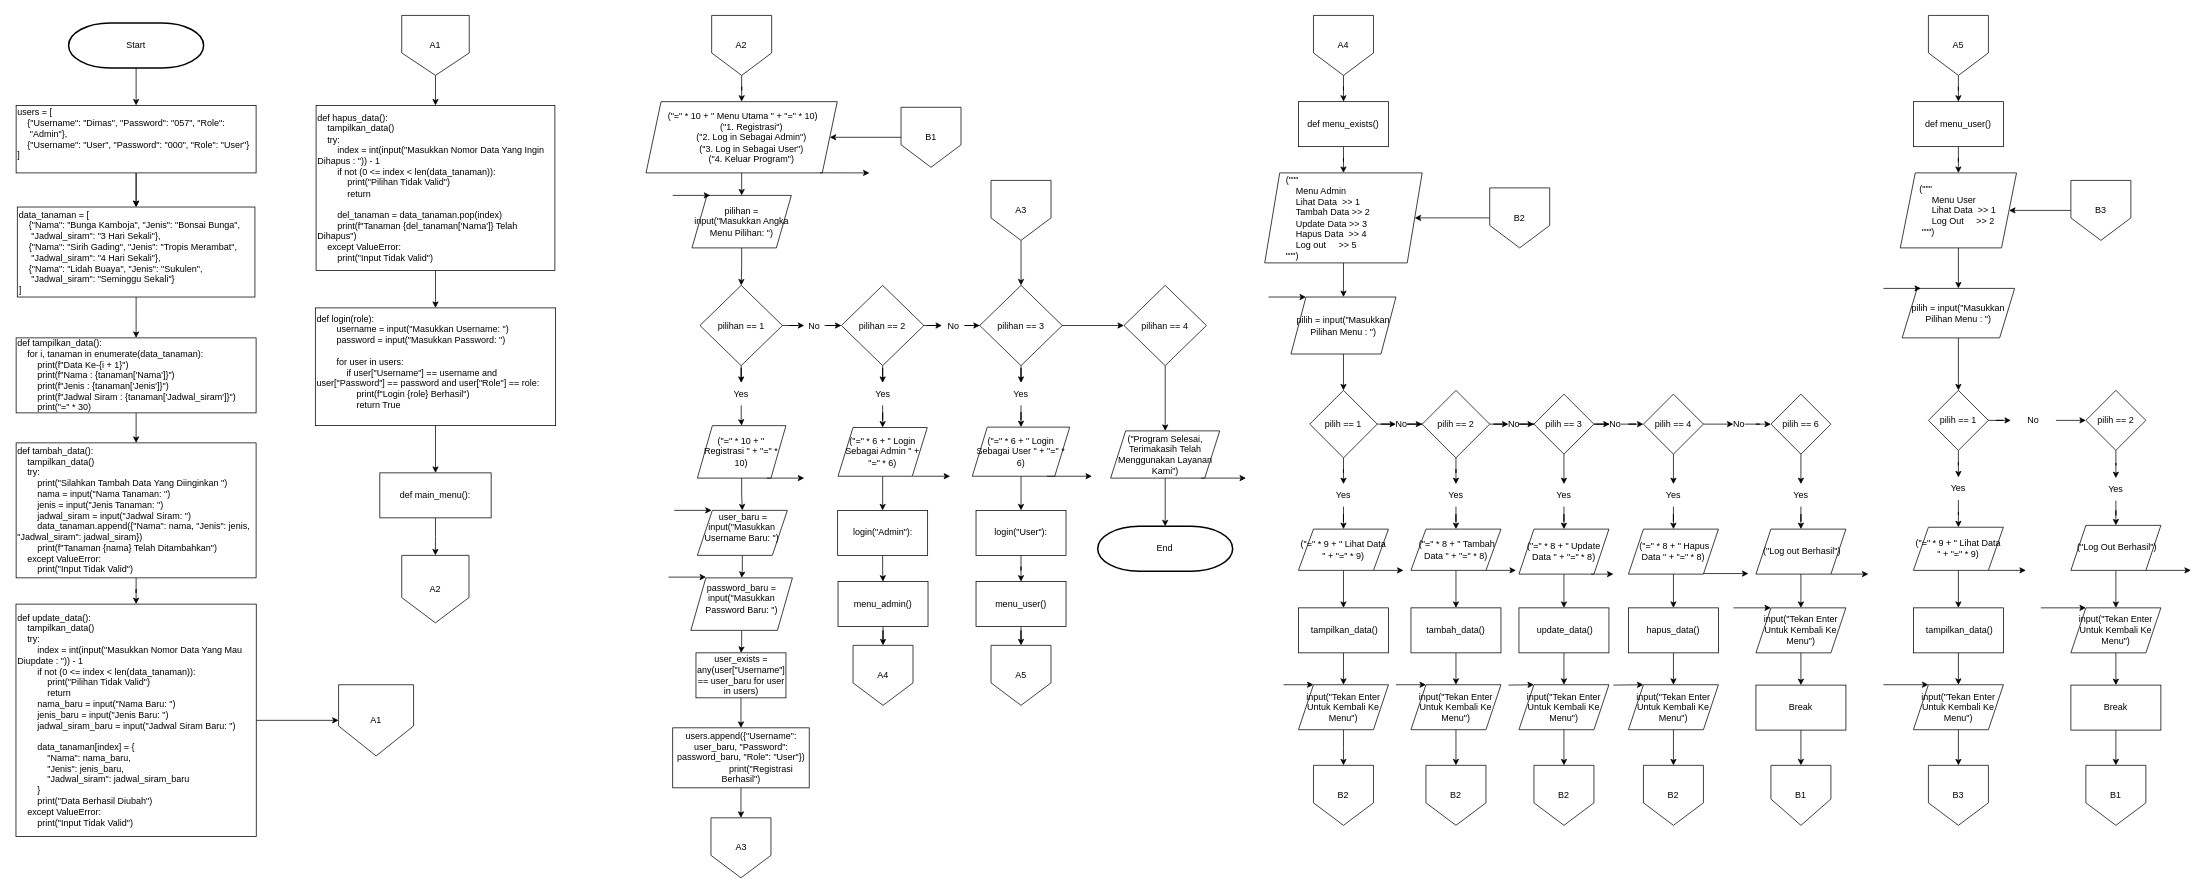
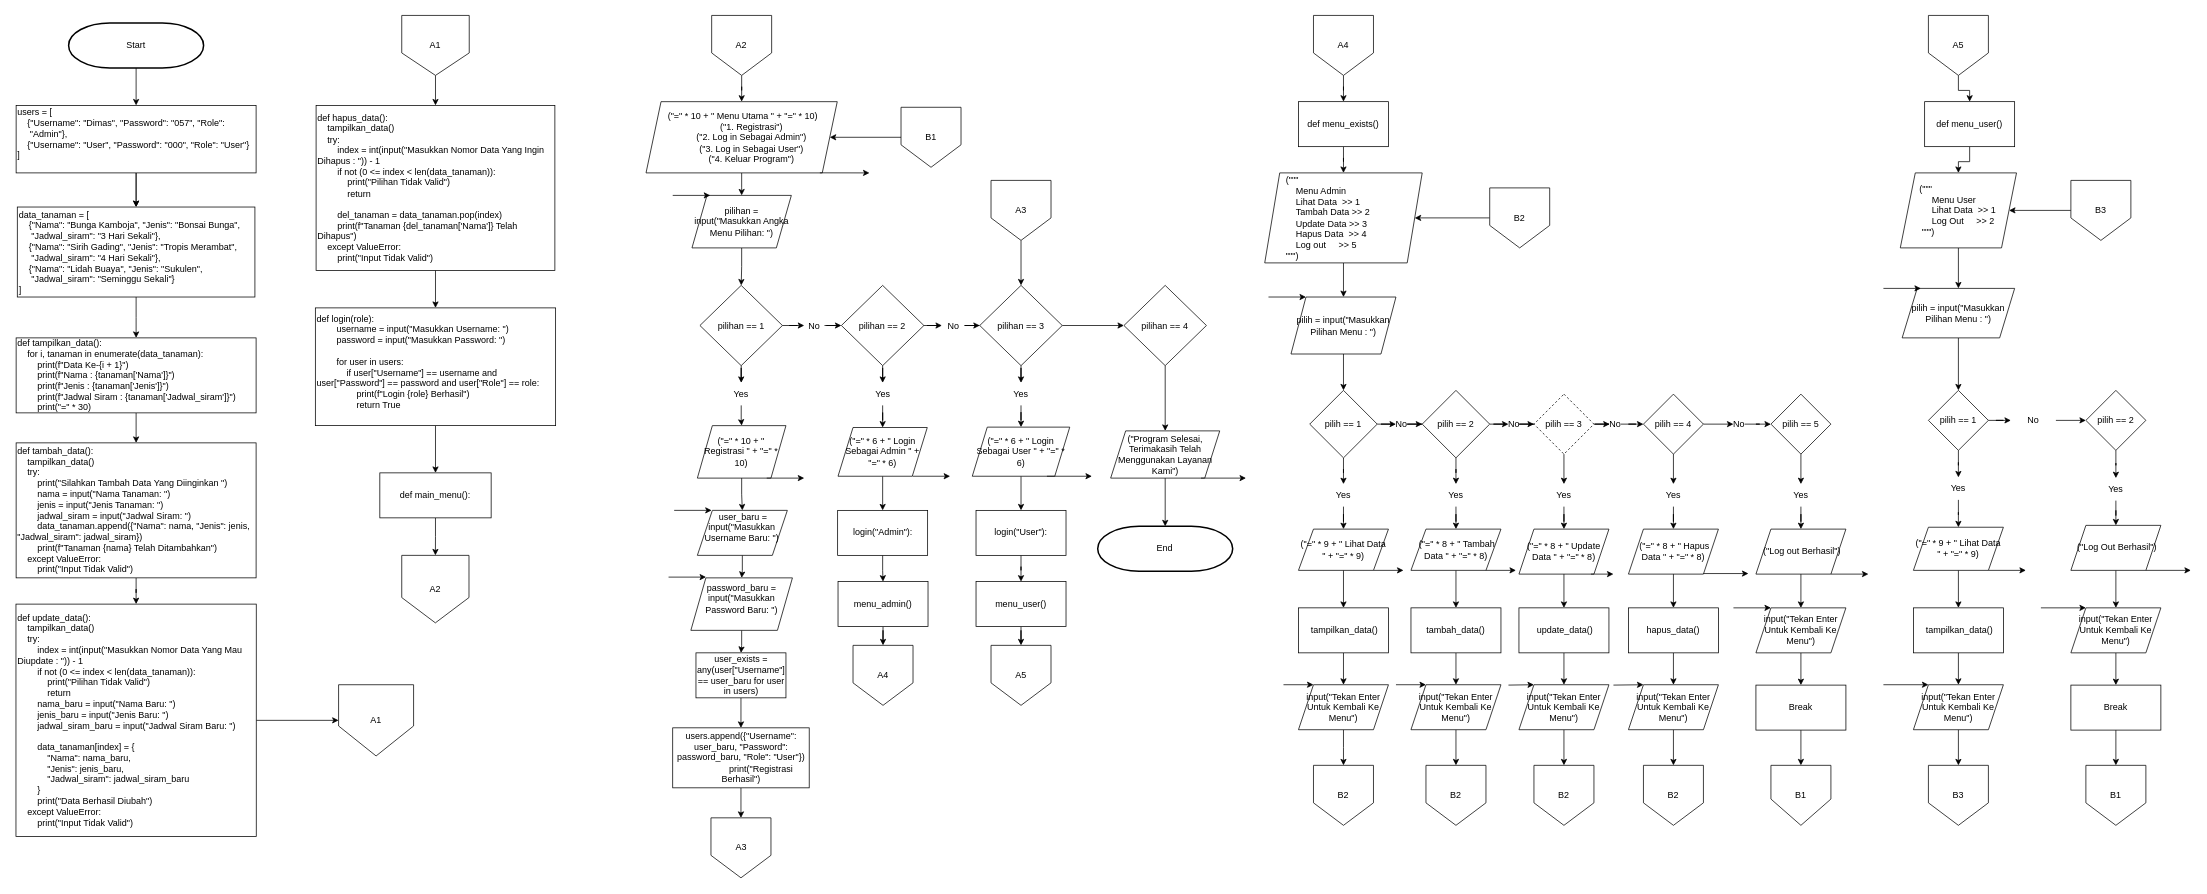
node "def menu_user()": moved (1959, 124) -> (1970, 124)
node "pilih == 3": style solid -> dashed
node "pilih == 6": label "pilih == 6" -> "pilih == 5"
